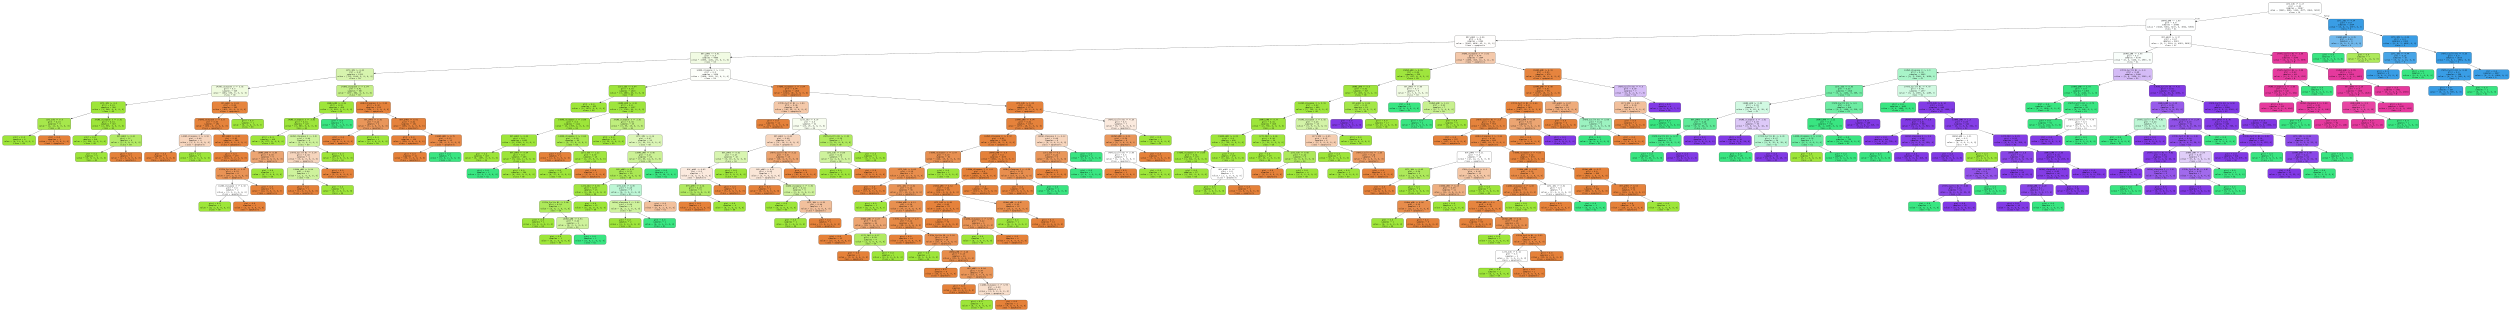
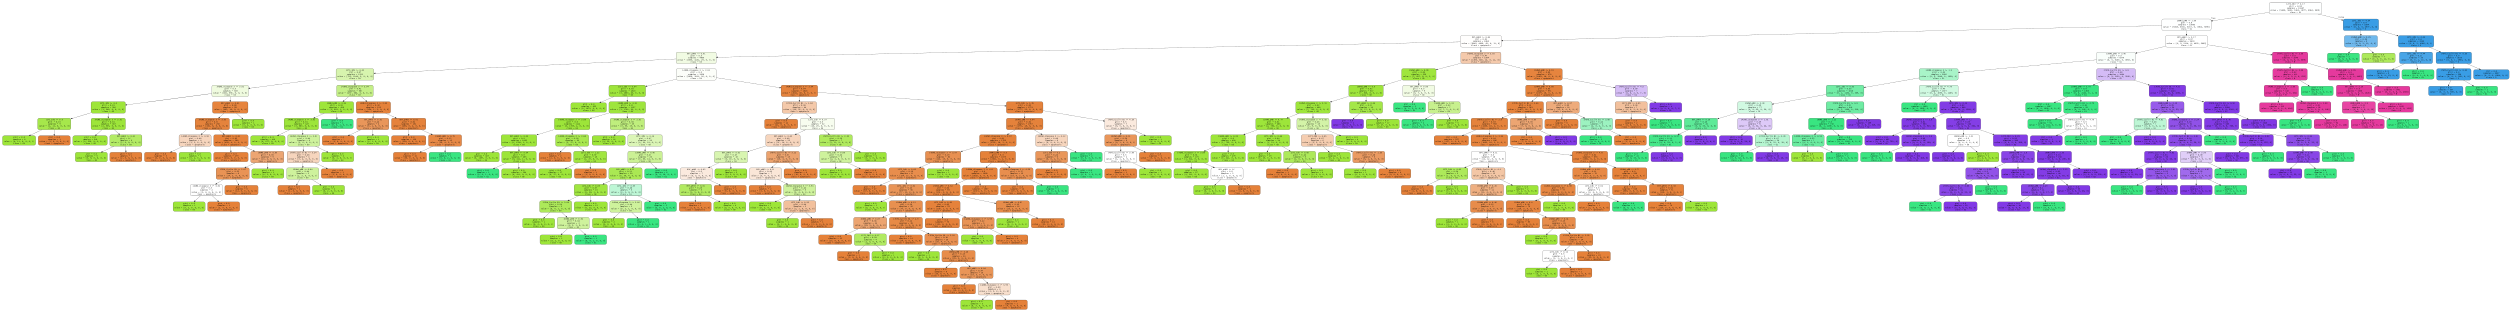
node "gini = 0.0 samples = 2 value = [0, 0, 2, 0, 0, 0] class = G1": fillcolor #f2c09c -> #39e581
node "gini = 0.0 samples = 2 value = [0, 3, 0, 0, 0, 0] class = G0": removed
